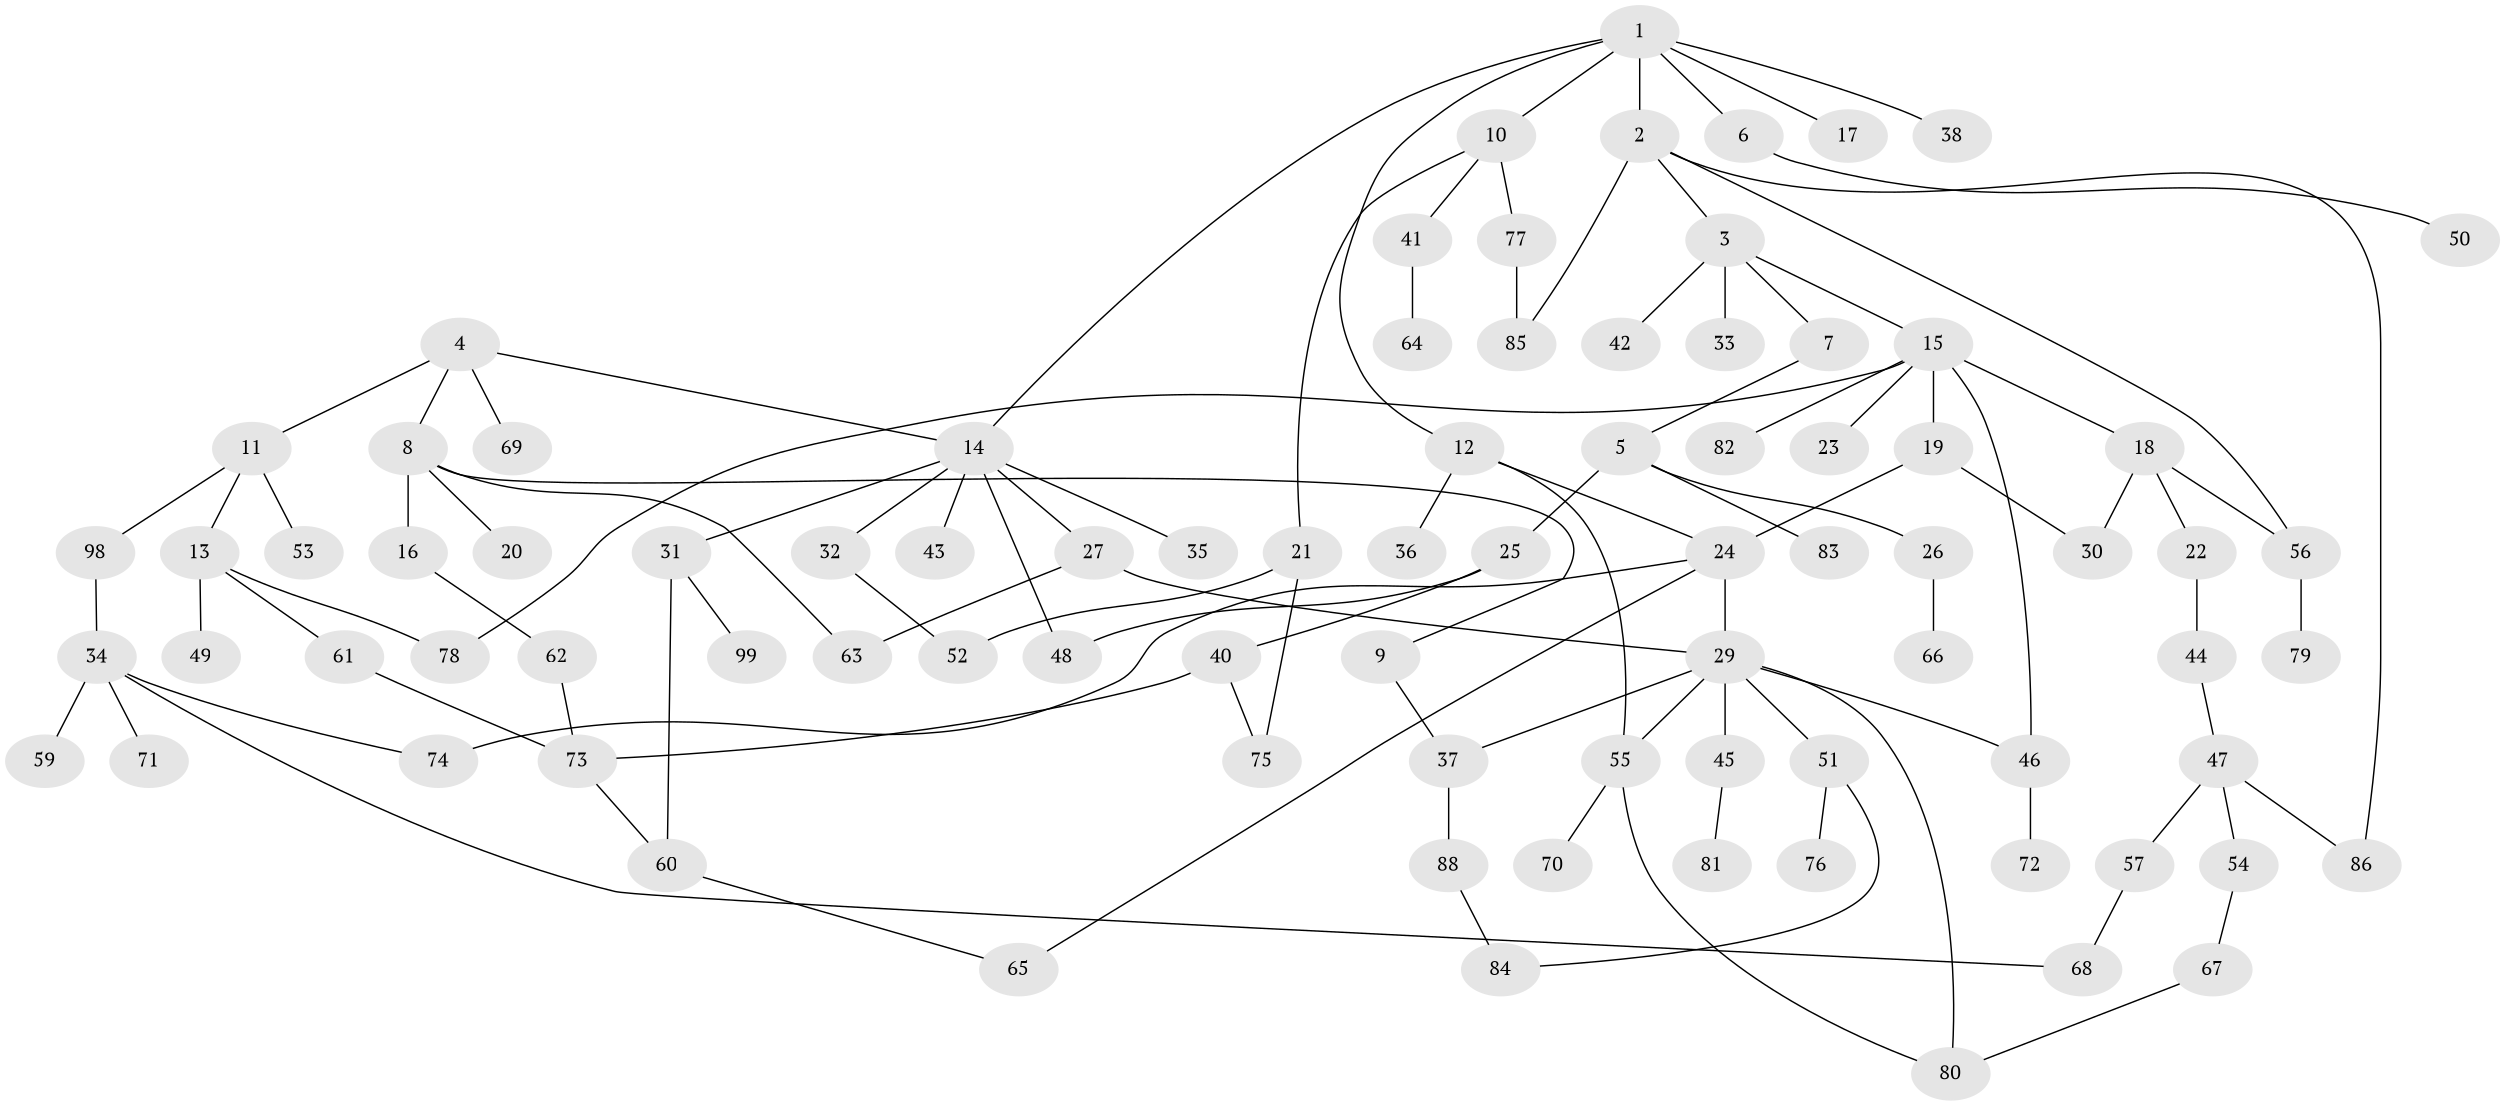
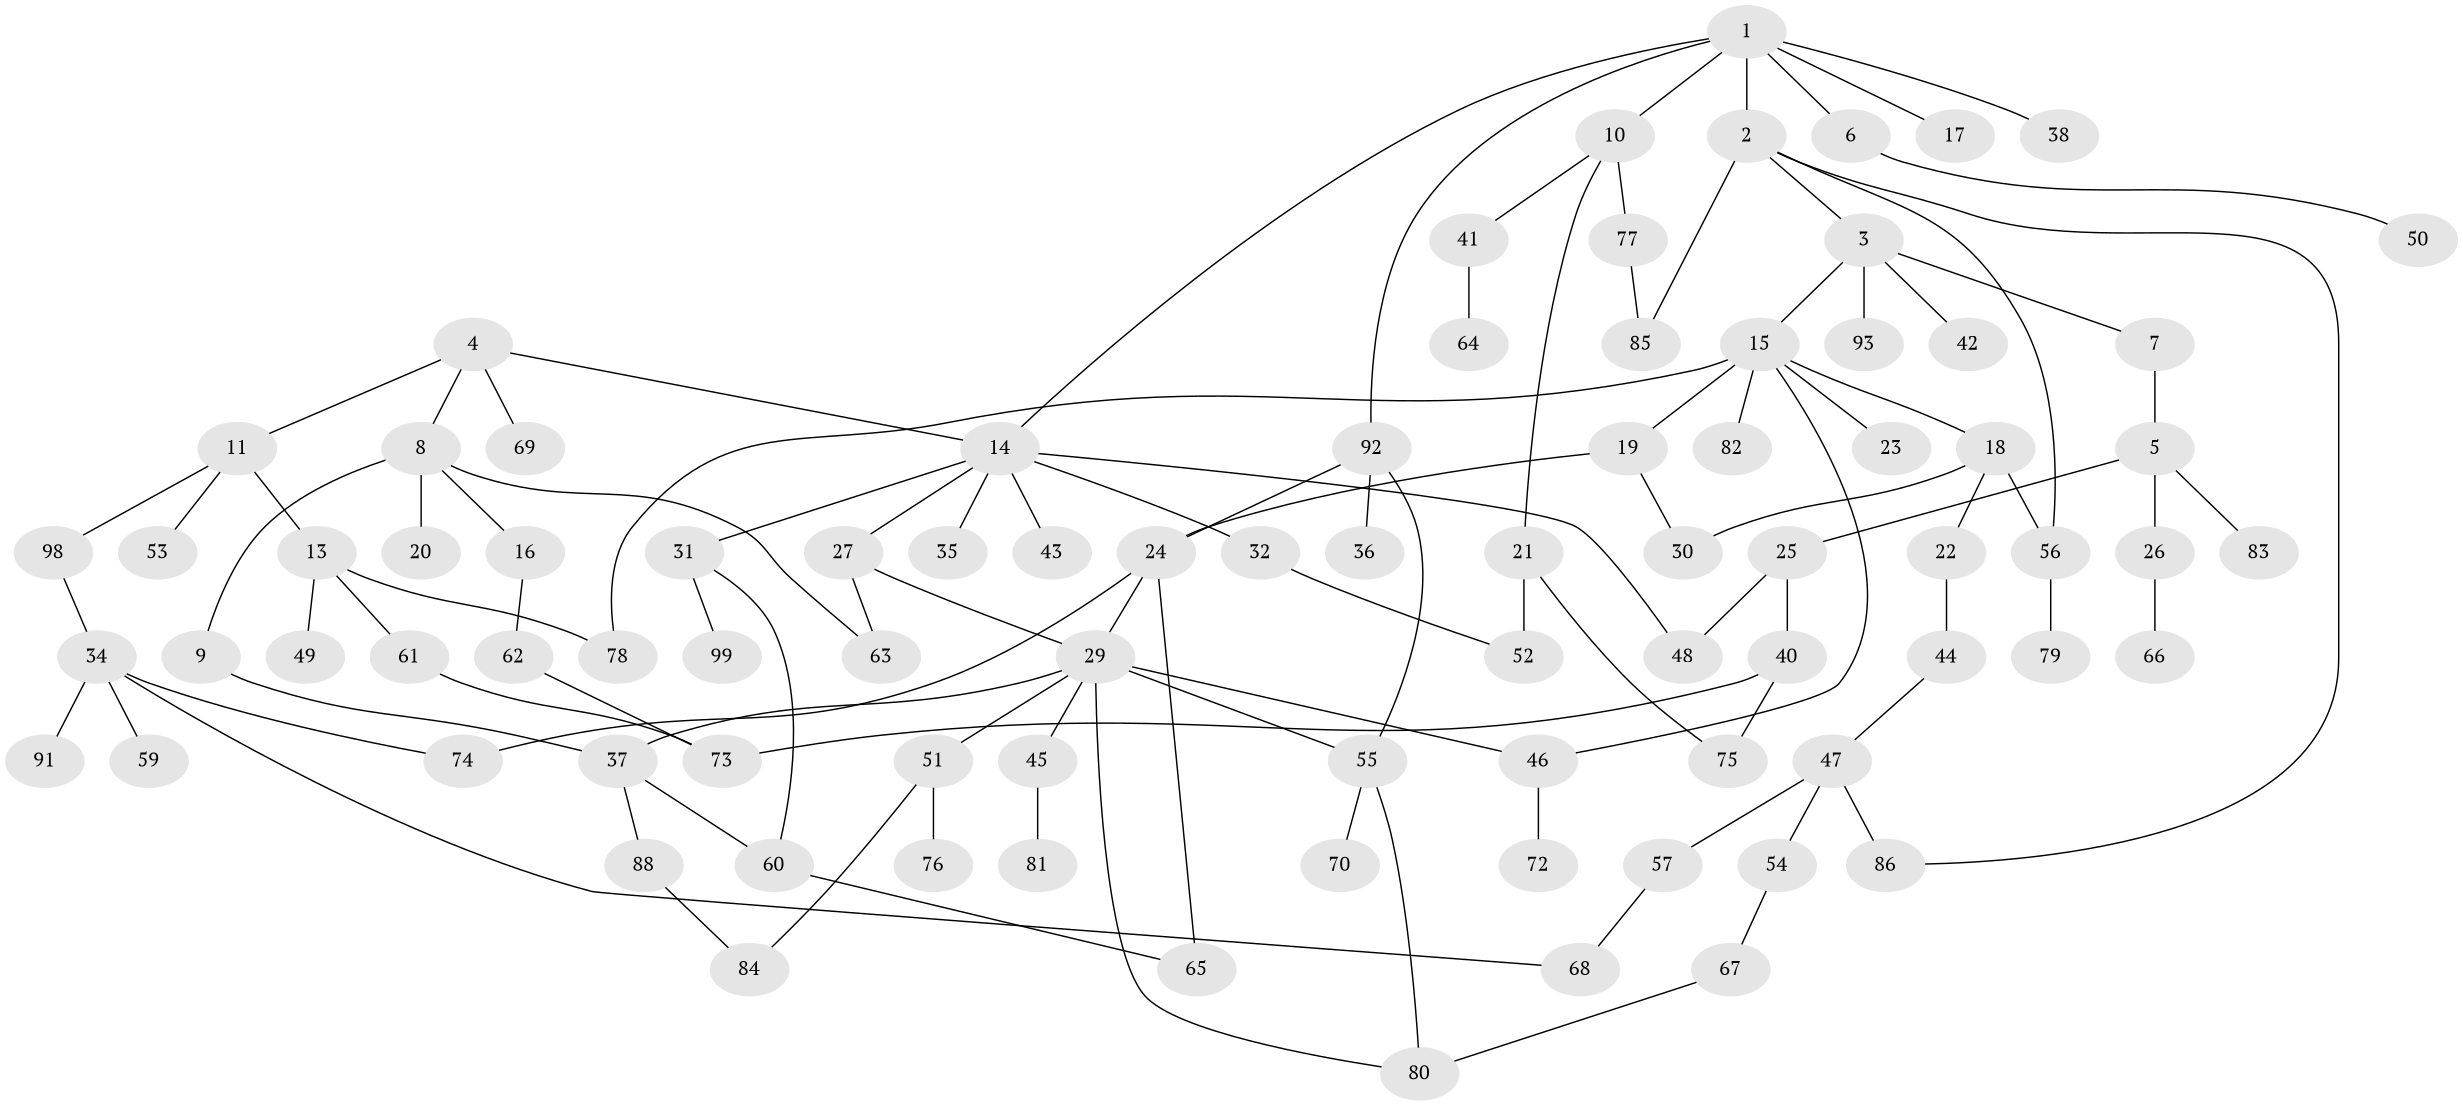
node "33": label "33" -> "93"
node "12": label "12" -> "92"
node "71": label "71" -> "91"
edge "73" -- "60": now "37" -- "60"
